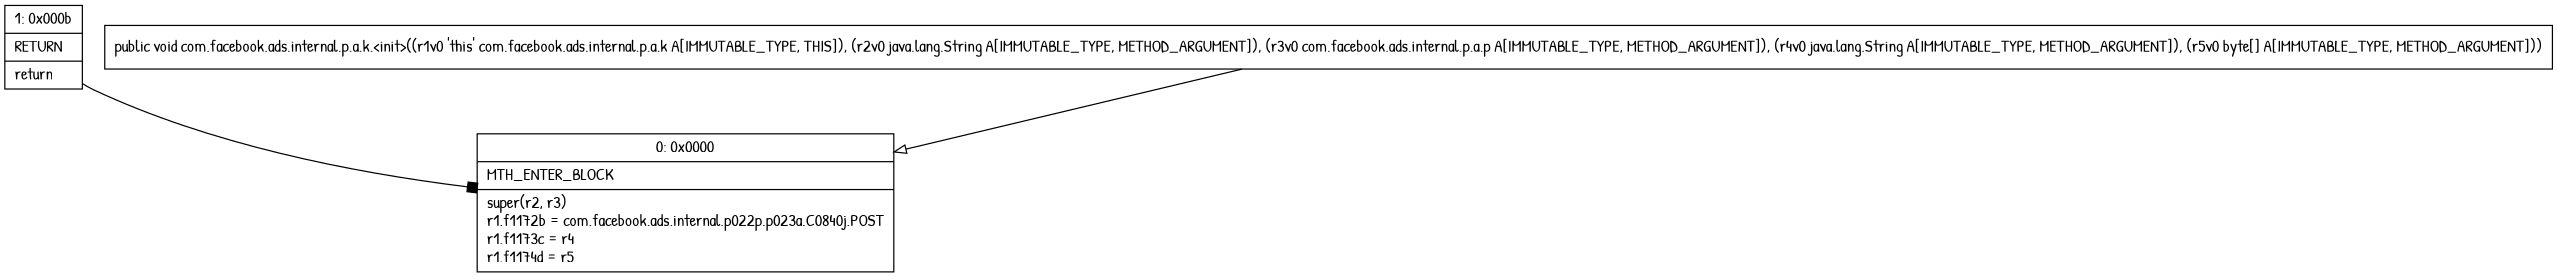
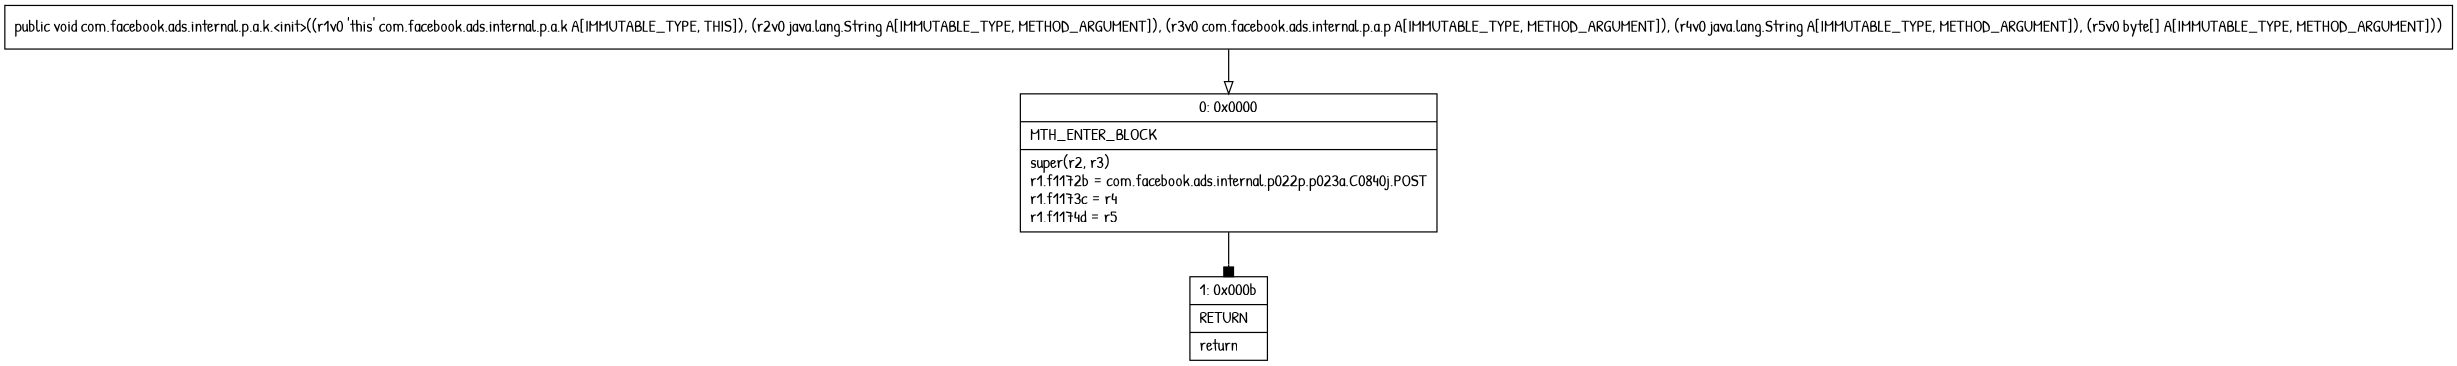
edge "1: 0x000b" -> "0: 0x0000": reversed
